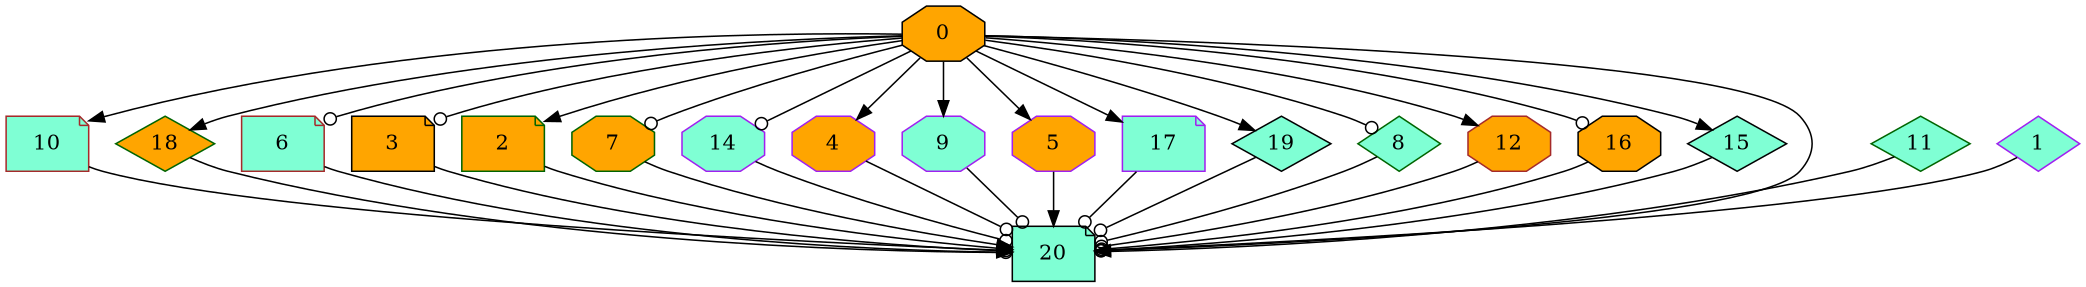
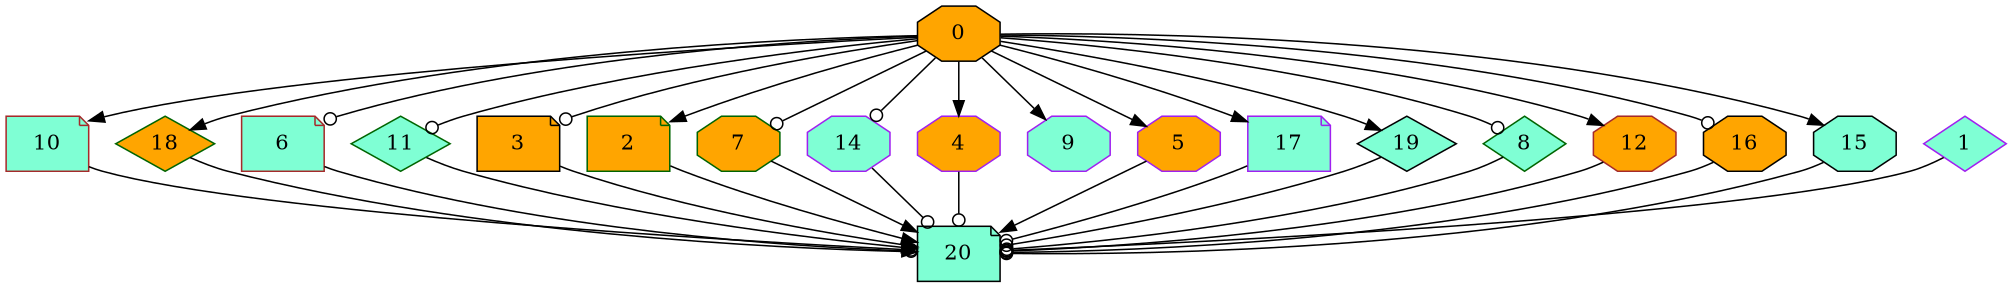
edge "0" -> "20": now "0" -> "11"
node "15": shape diamond -> octagon
edge "9" -> "20": removed
edge "1" -> "20": arrowhead normal -> odot
